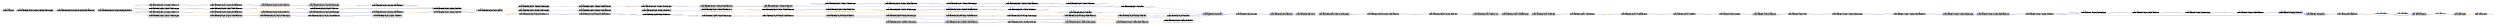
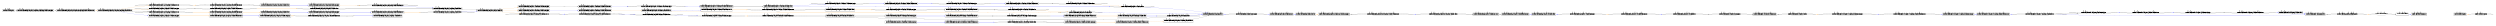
node "root_a_1/head_b/relu_0": removed
